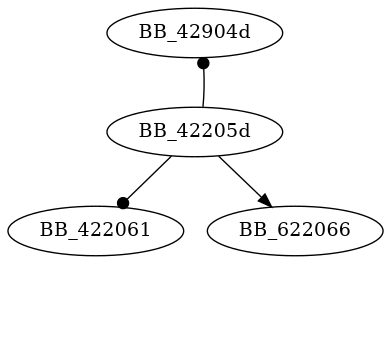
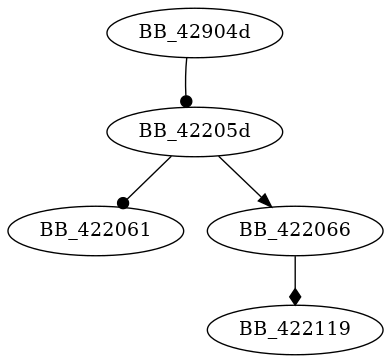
edge "BB_42205d" -> "BB_42904d": reversed
node "BB_622066": label "BB_622066" -> "BB_422066"
node "BB_422119": added
